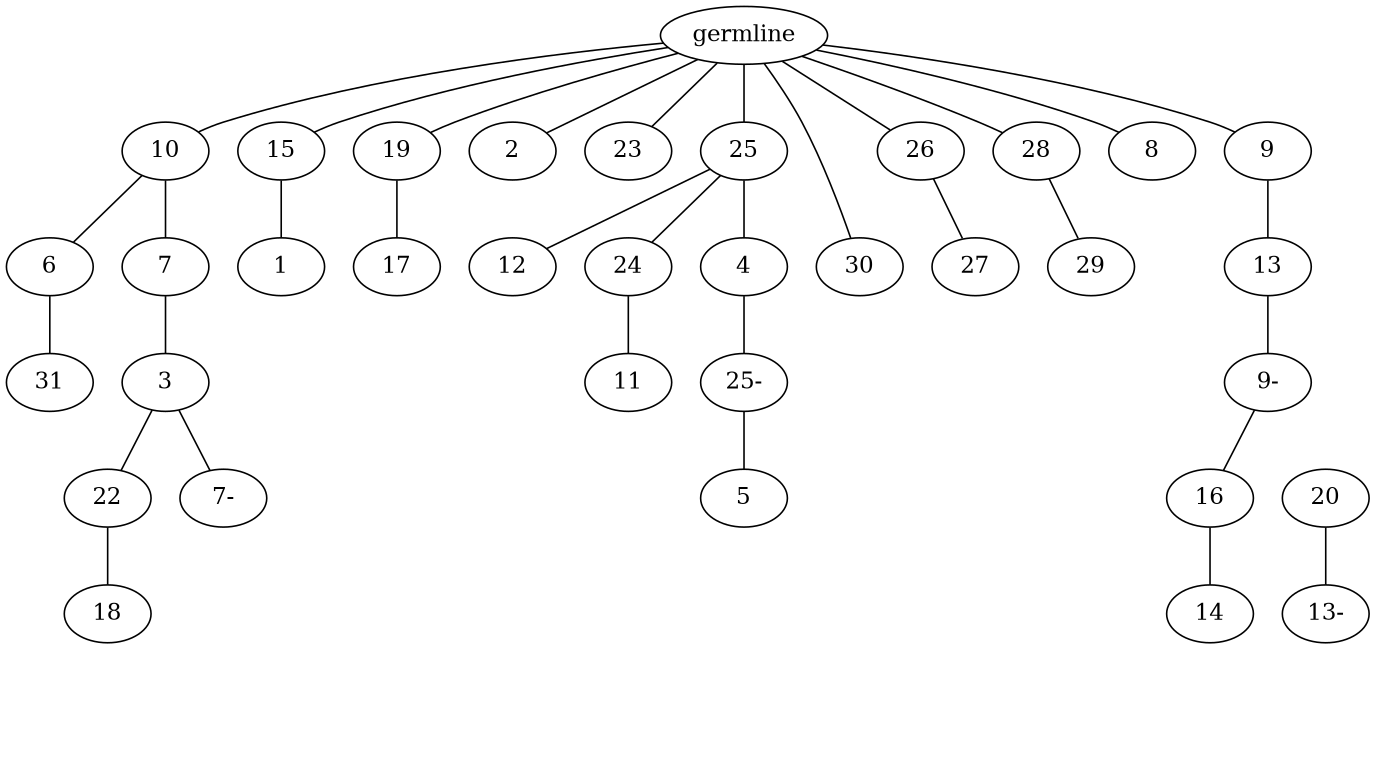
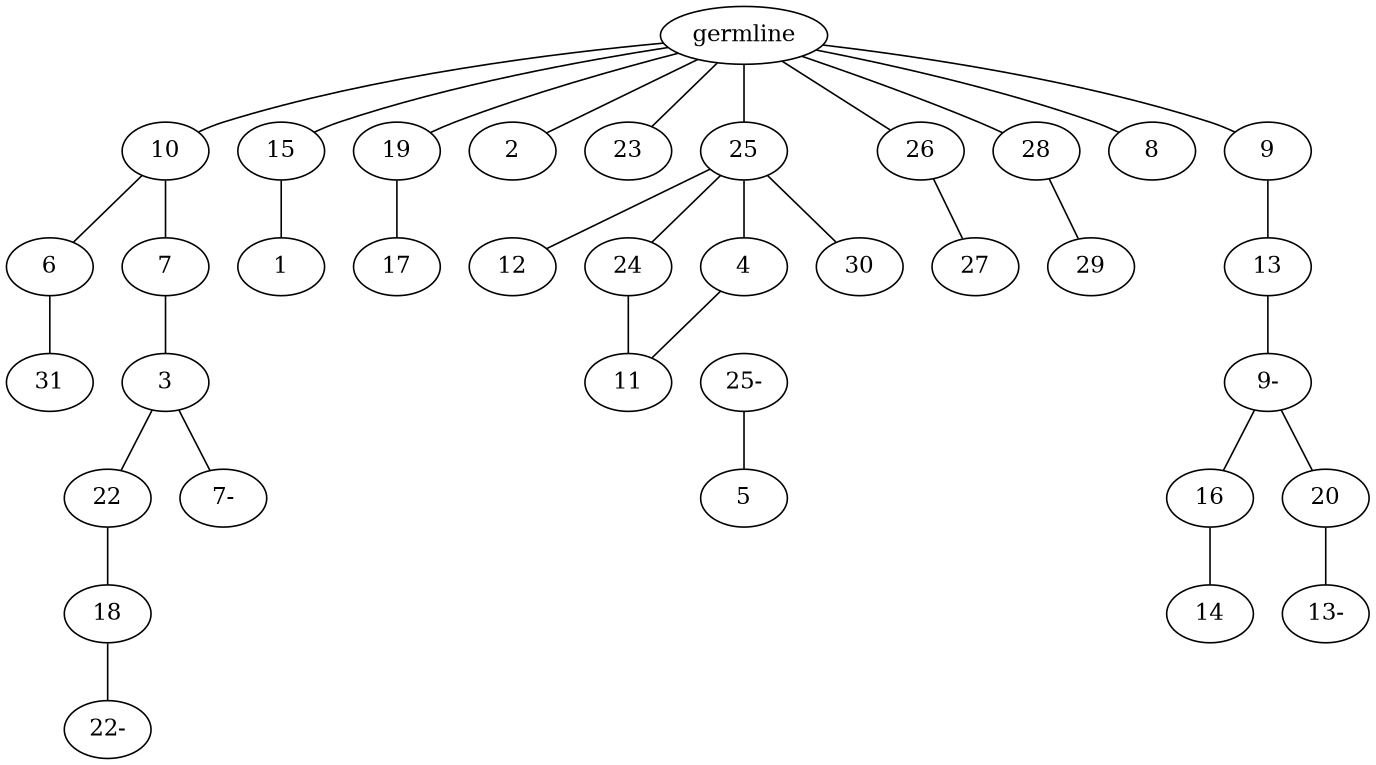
edge "germline" -- "30": now "25" -- "30"
edge "4" -- "25-": now "4" -- "11"
edge "9-" -- "20": added
node "22-": added
